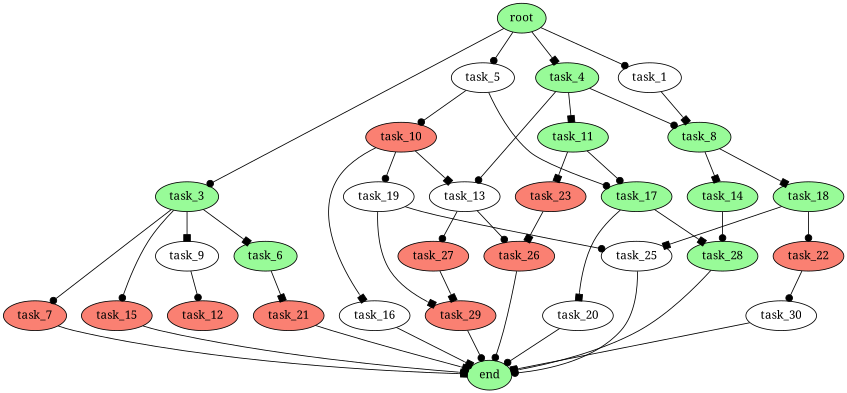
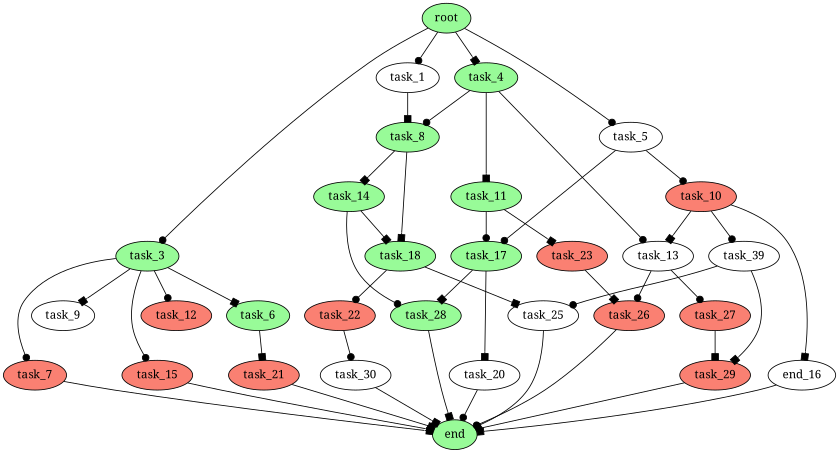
node "task_19": label "task_19" -> "task_39"
edge "task_14" -> "task_18": added
edge "task_9" -> "task_12": now "task_3" -> "task_12"
node "task_16": label "task_16" -> "end_16"
